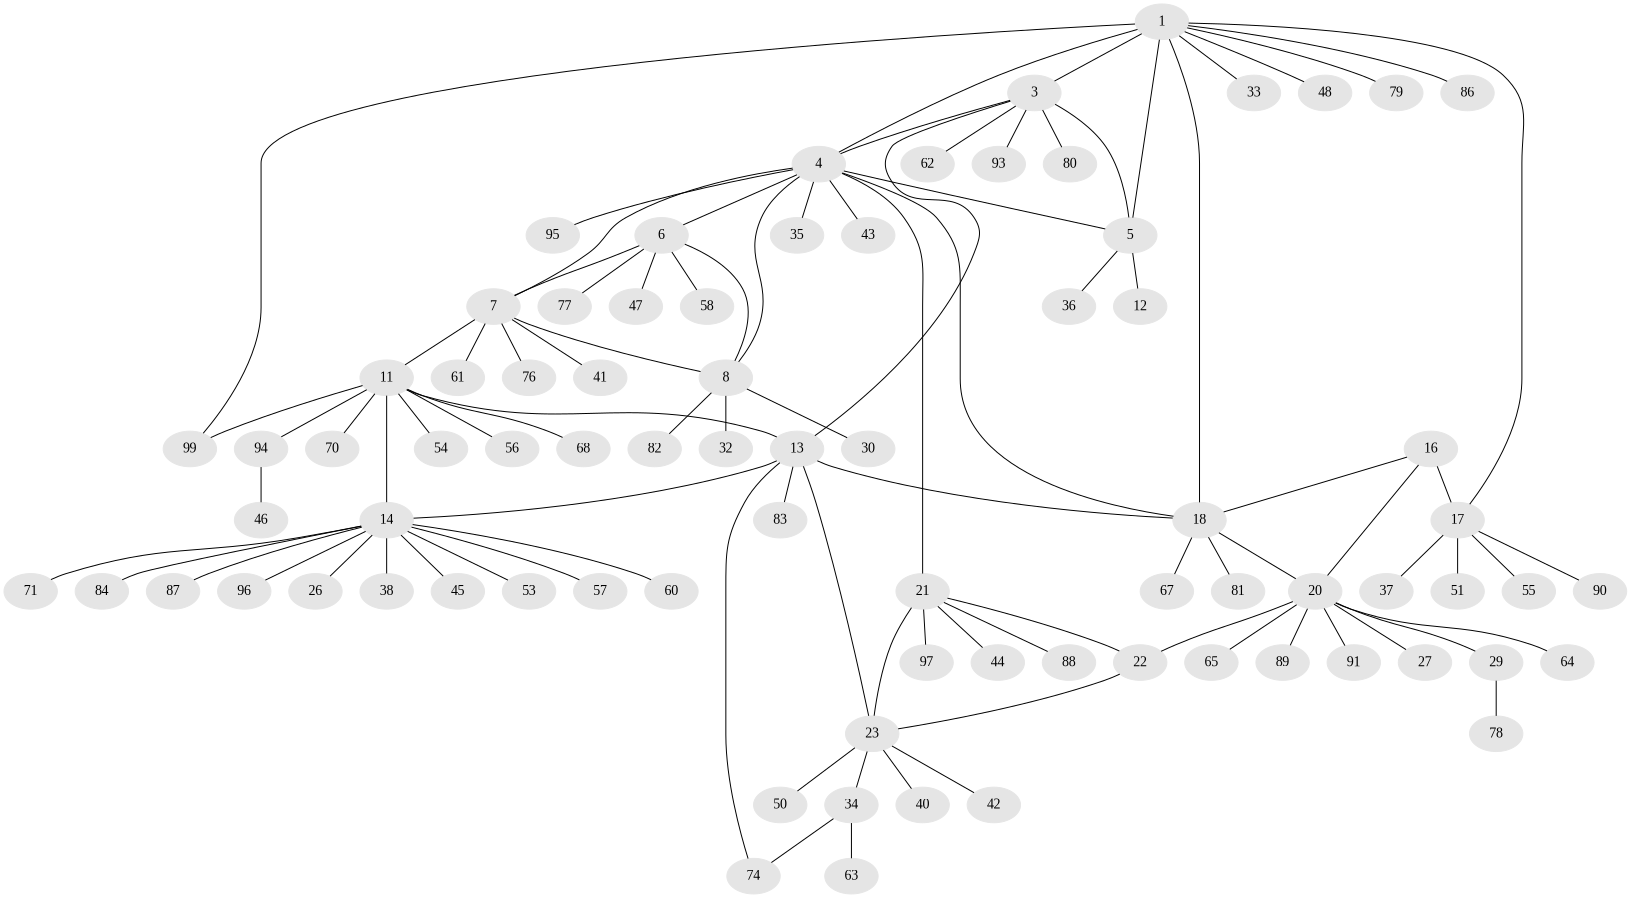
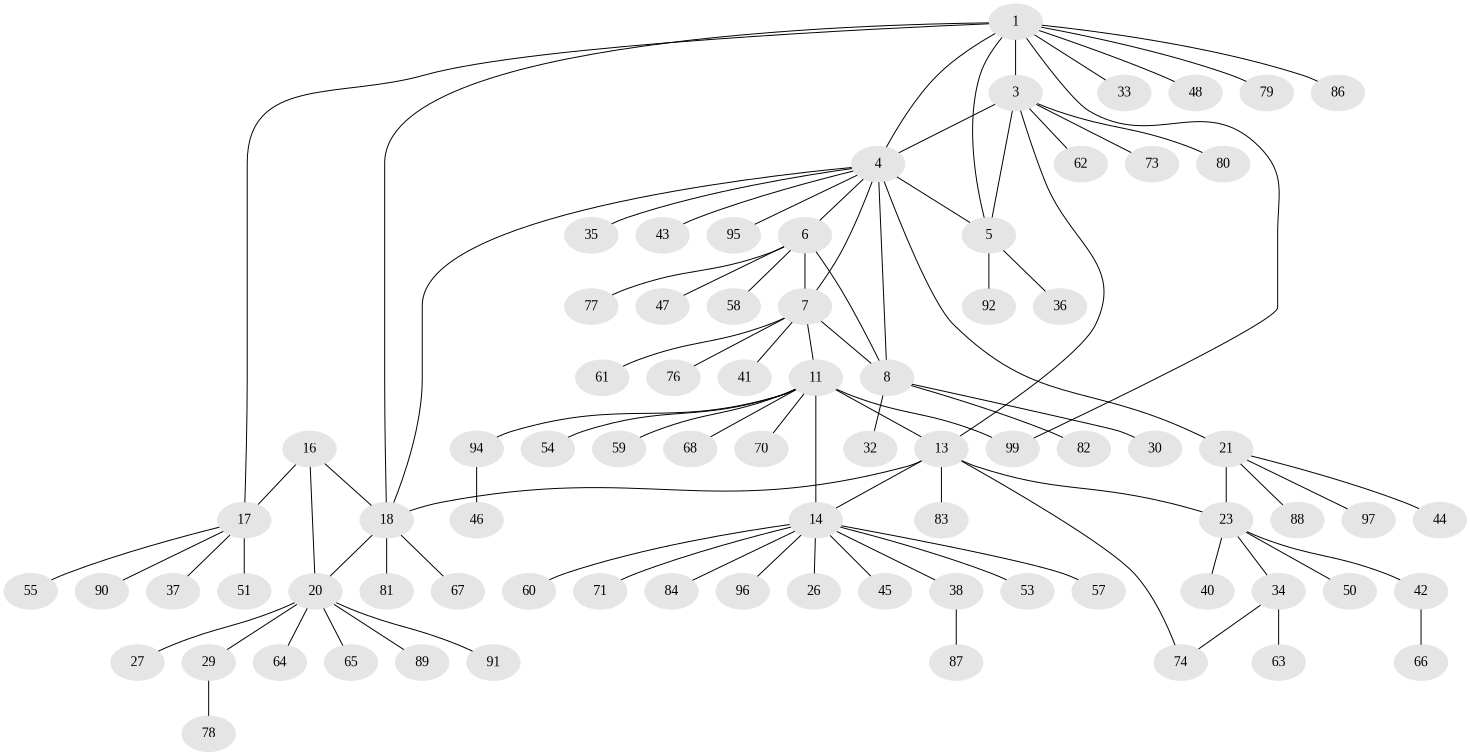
node "93": label "93" -> "73"
node "12": label "12" -> "92"
node "56": label "56" -> "59"
edge "14" -- "87": now "38" -- "87"
node "22": removed
node "66": added
